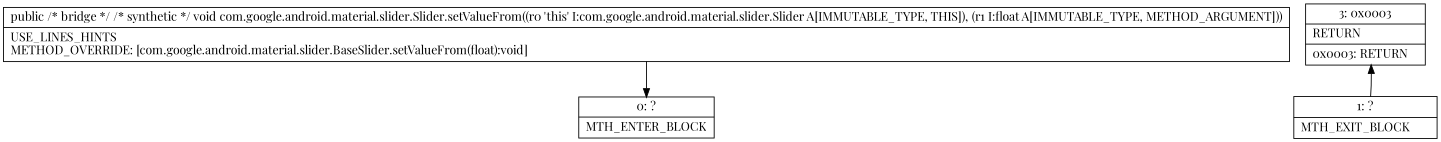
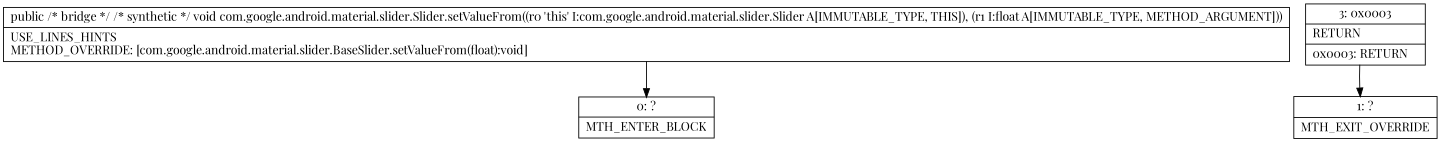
edge "1: ?" -> "3: 0x0003": reversed
node "1: ?": text "MTH_EXIT_BLOCK" -> "MTH_EXIT_OVERRIDE"
